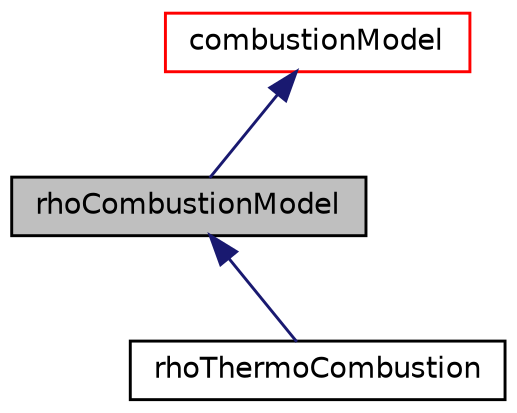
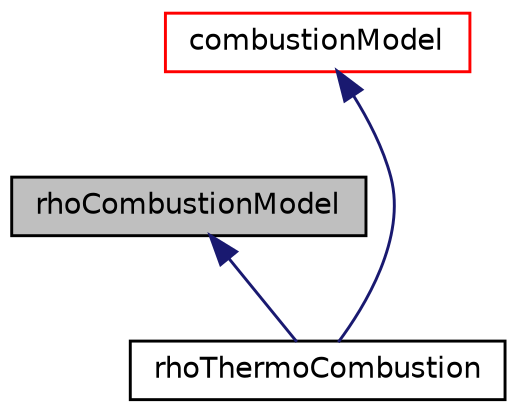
edge "rhoCombustionModel" -> "combustionModel": now "rhoThermoCombustion" -> "combustionModel"
